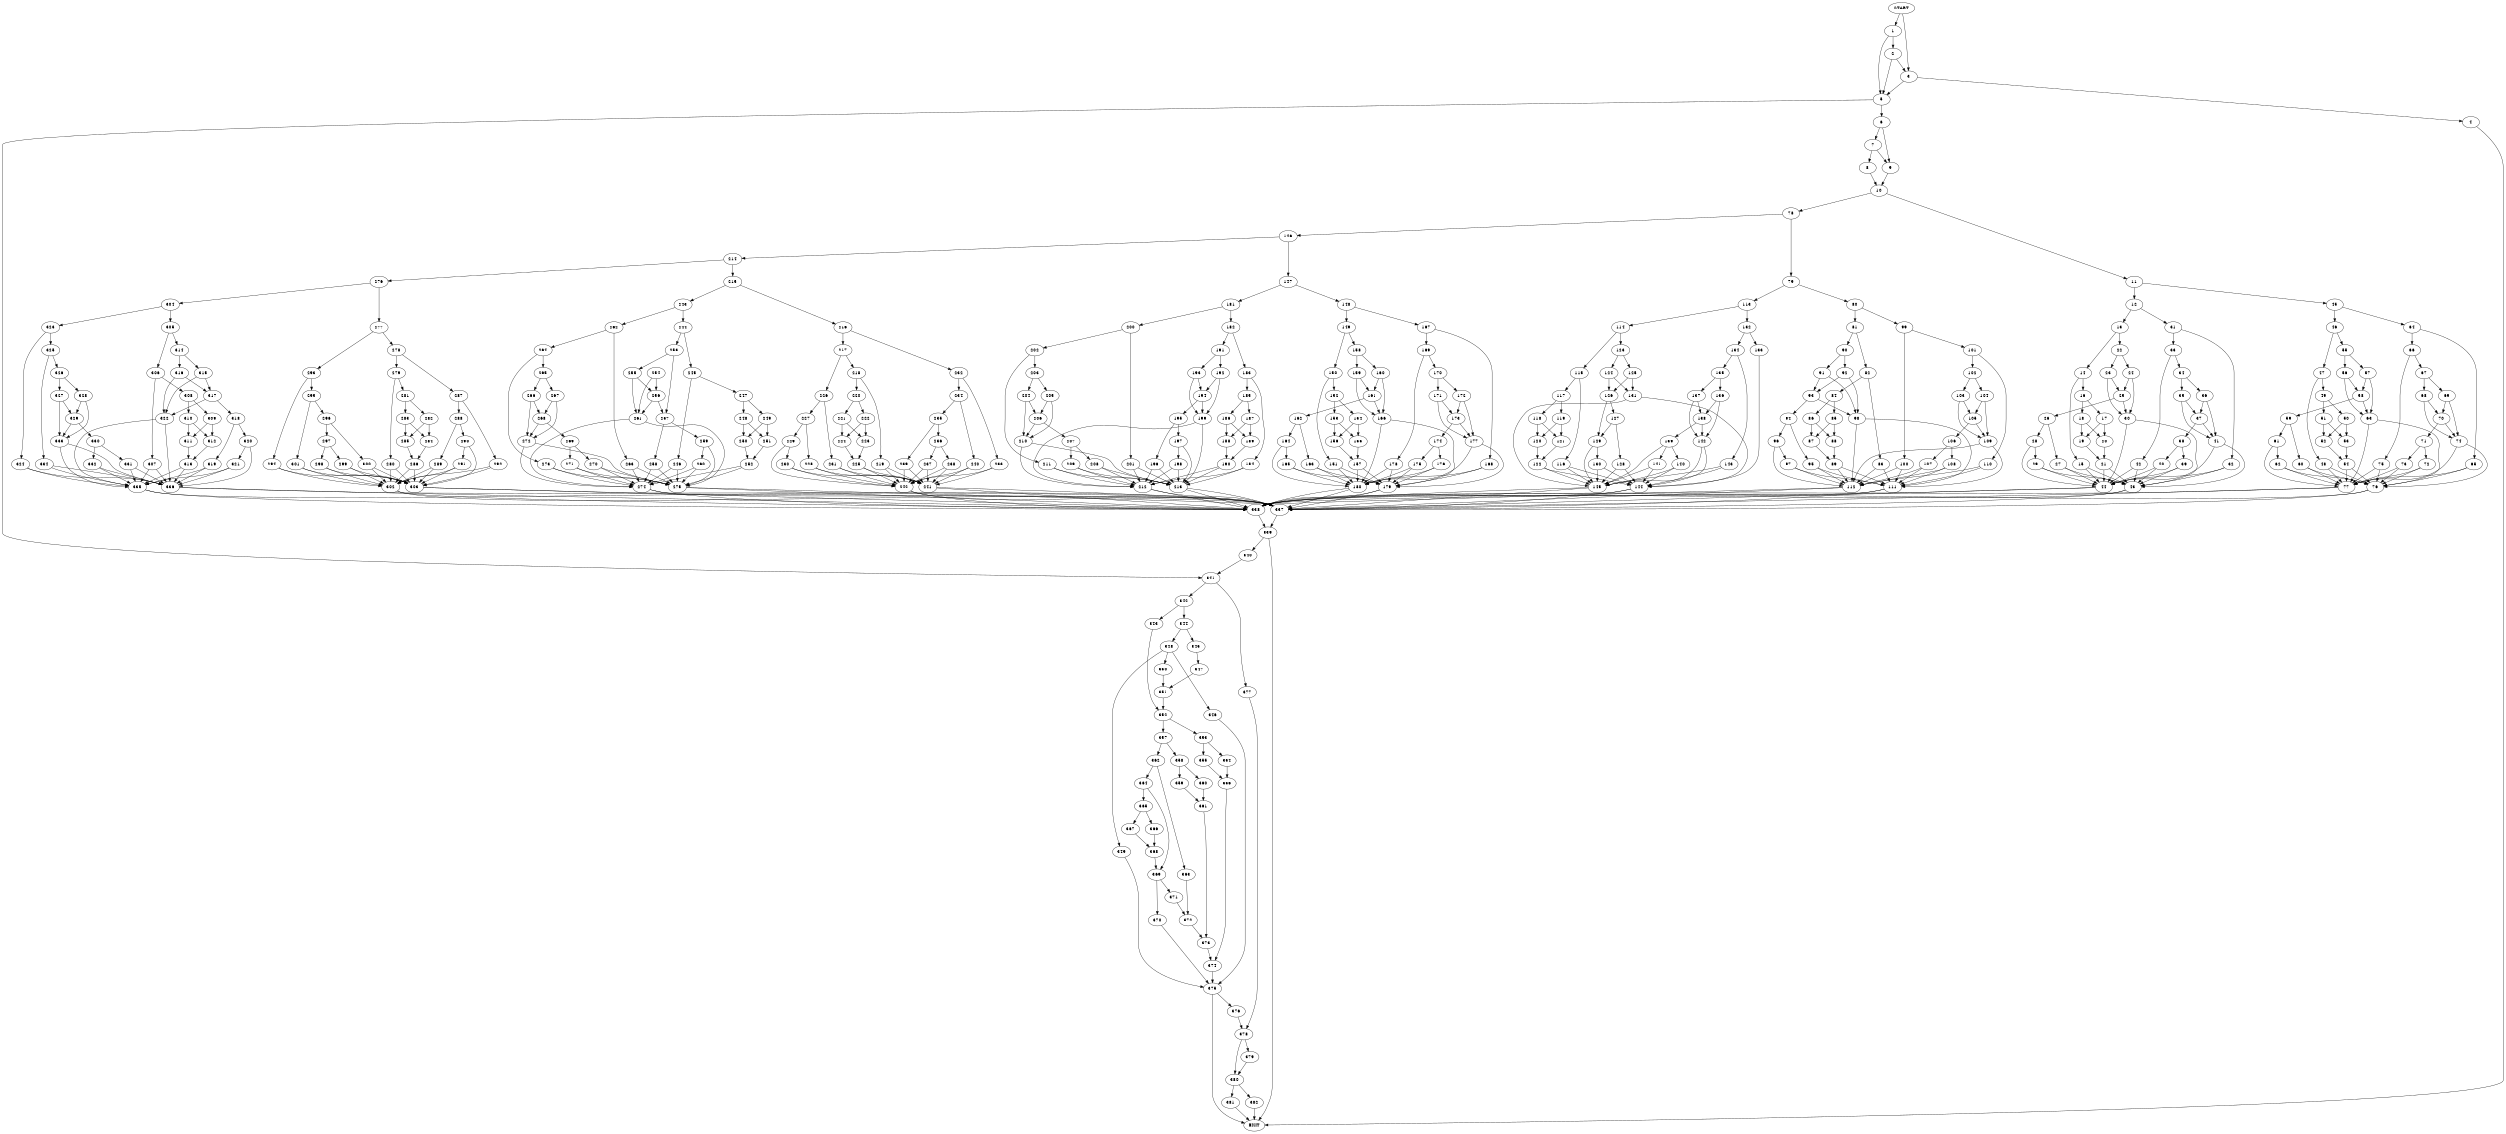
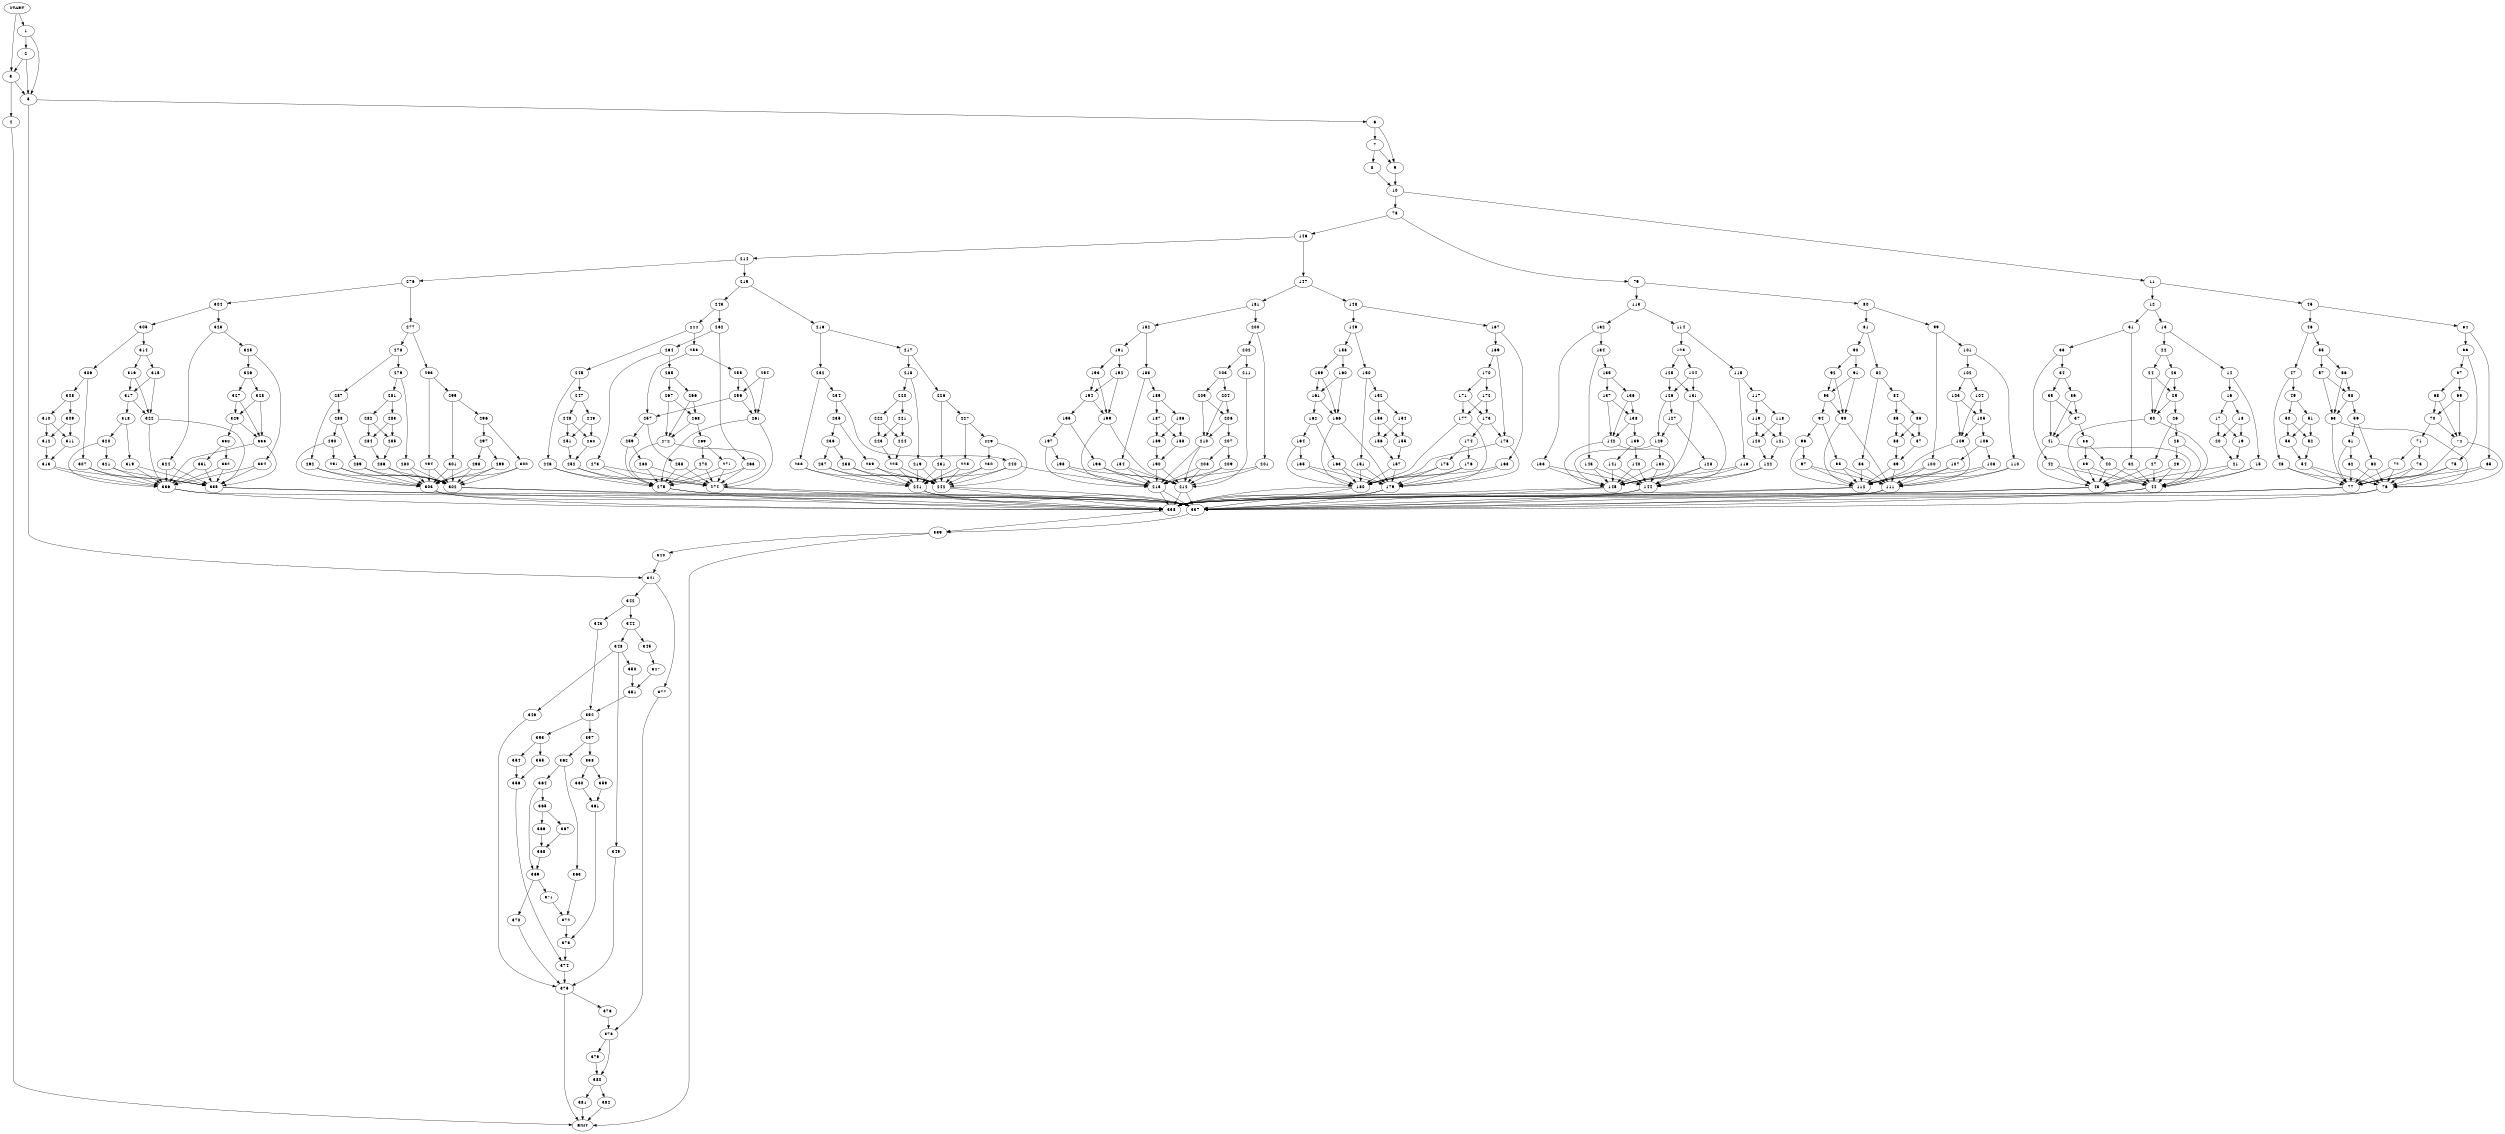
edge "173" -> "177": now "173" -> "178"
edge "139" -> "145": now "133" -> "145"
edge "211" -> "213": now "240" -> "213"
